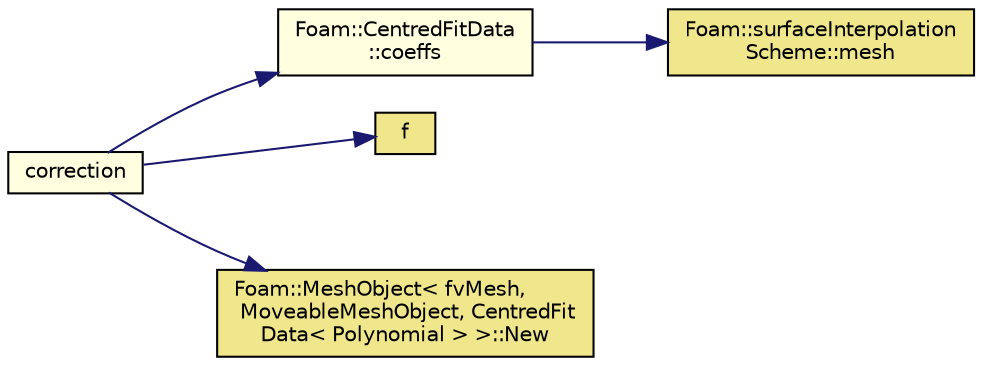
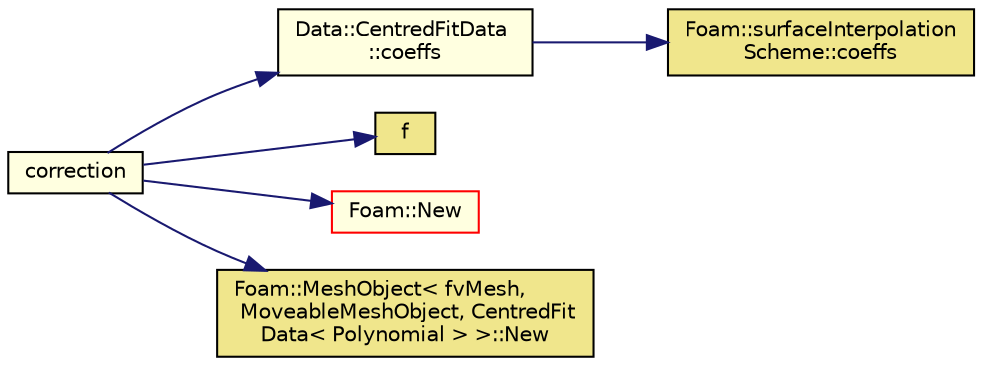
node "Foam::CentredFitData ::coeffs": label "Foam::CentredFitData ::coeffs" -> "Data::CentredFitData ::coeffs"
node "Foam::surfaceInterpolation Scheme::mesh": label "Foam::surfaceInterpolation Scheme::mesh" -> "Foam::surfaceInterpolation Scheme::coeffs"
node "Foam::New": added
